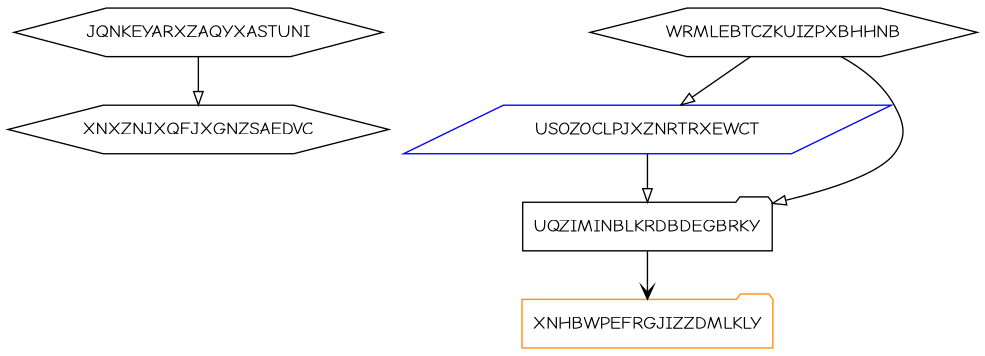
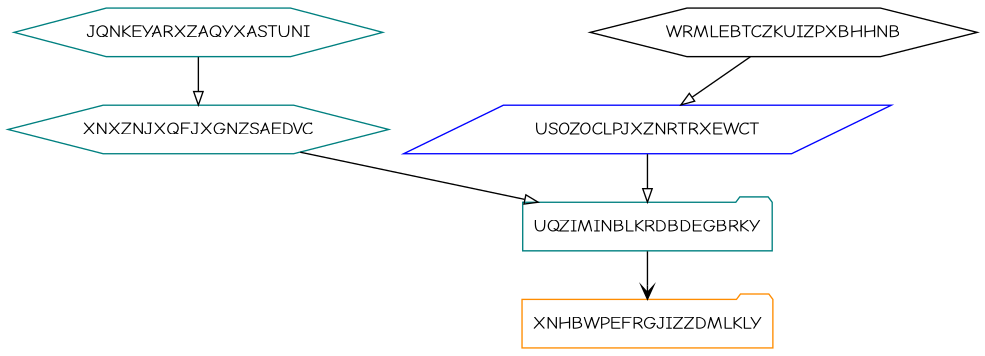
node "JQNKEYARXZAQYXASTUNI": color black -> teal
node "XNXZNJXQFJXGNZSAEDVC": color black -> teal
edge "WRMLEBTCZKUIZPXBHHNB" -> "UQZIMINBLKRDBDEGBRKY": now "XNXZNJXQFJXGNZSAEDVC" -> "UQZIMINBLKRDBDEGBRKY"
node "UQZIMINBLKRDBDEGBRKY": color black -> teal
